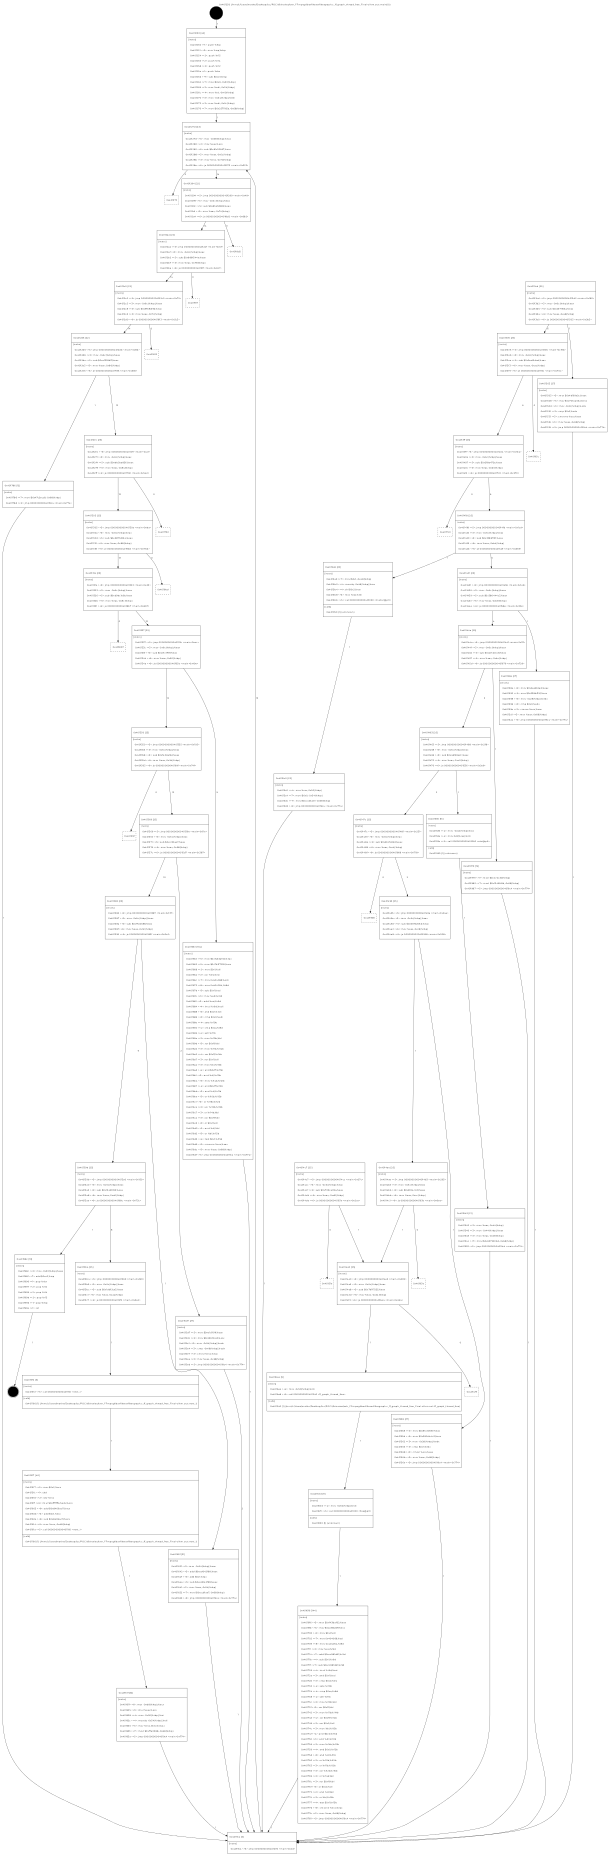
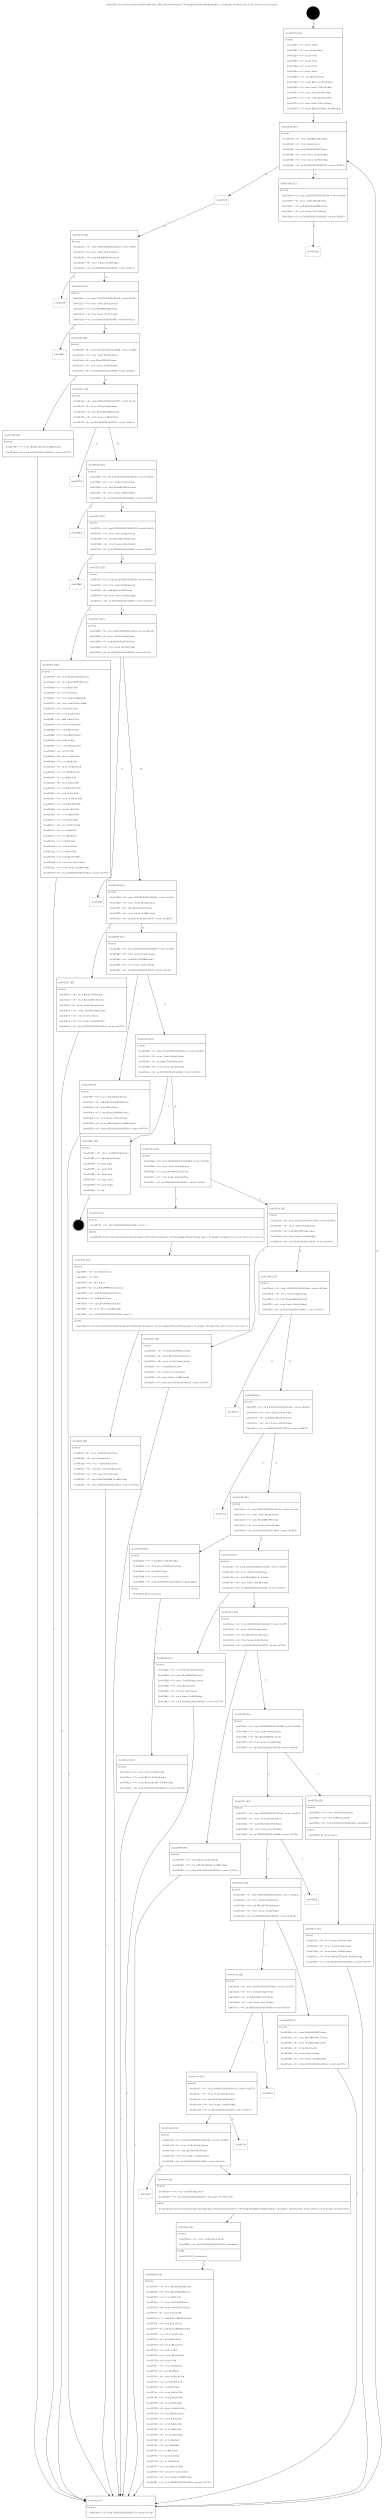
edge "0x401294 [22]" -> "0x4012aa [22]": now "0x401573" -> "0x4012aa [22]"
edge "0x4013b4 [25]" -> "0x4013cd [25]": added, label "7"
edge "0x4014ae [25]" -> "0x4014e0 [25]": now "0x4014ae [25]" -> "0x4014c7 [25]"
